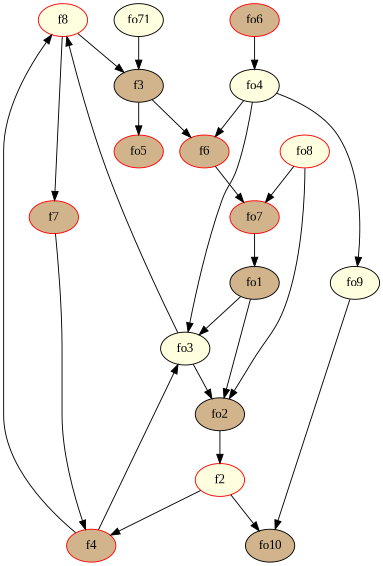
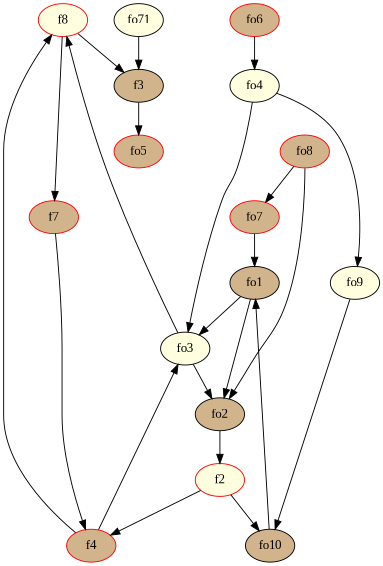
node "f6": removed
node "fo8": fillcolor lightyellow -> tan
edge "fo10" -> "fo1": added
